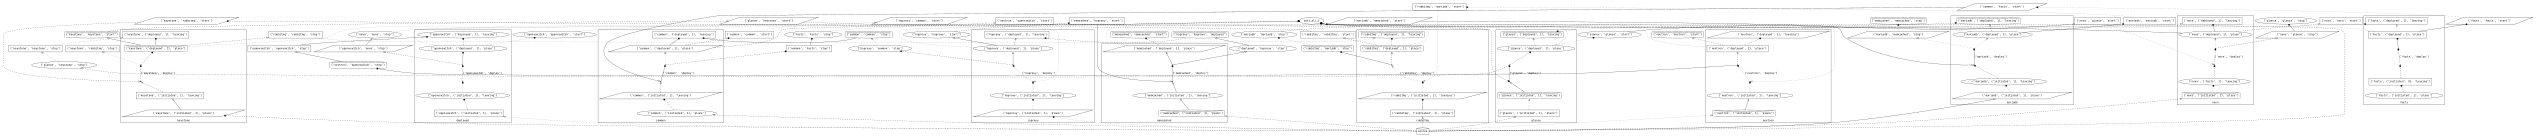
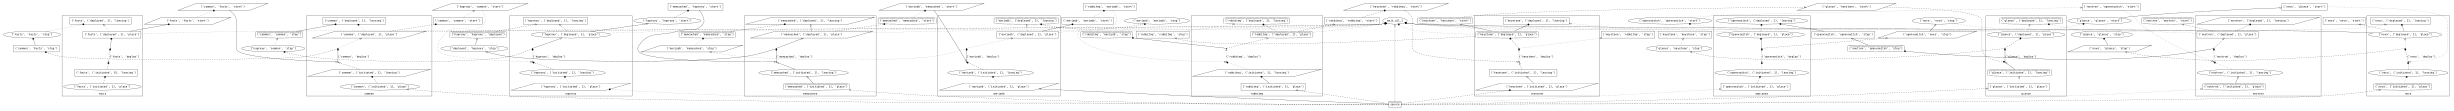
node "('memcached', ('deployed', 1), 'leaving')": added
node "('mariadb', ('deployed', 1), 'place')": shape ellipse -> box
edge "('common', ('deployed', 1), 'place')" -> "('common', ('deployed', 1), 'leaving')": style solid -> dotted
edge "('haproxy', 'haproxy', 'deployed')" -> "('haproxy', ('deployed', 1), 'leaving')": arrowhead dot -> onormal
node "('nova', ('facts', 1), 'leaving')": label "('nova', ('facts', 1), 'leaving')" -> "('nova', ('initiated', 1), 'leaving')"
